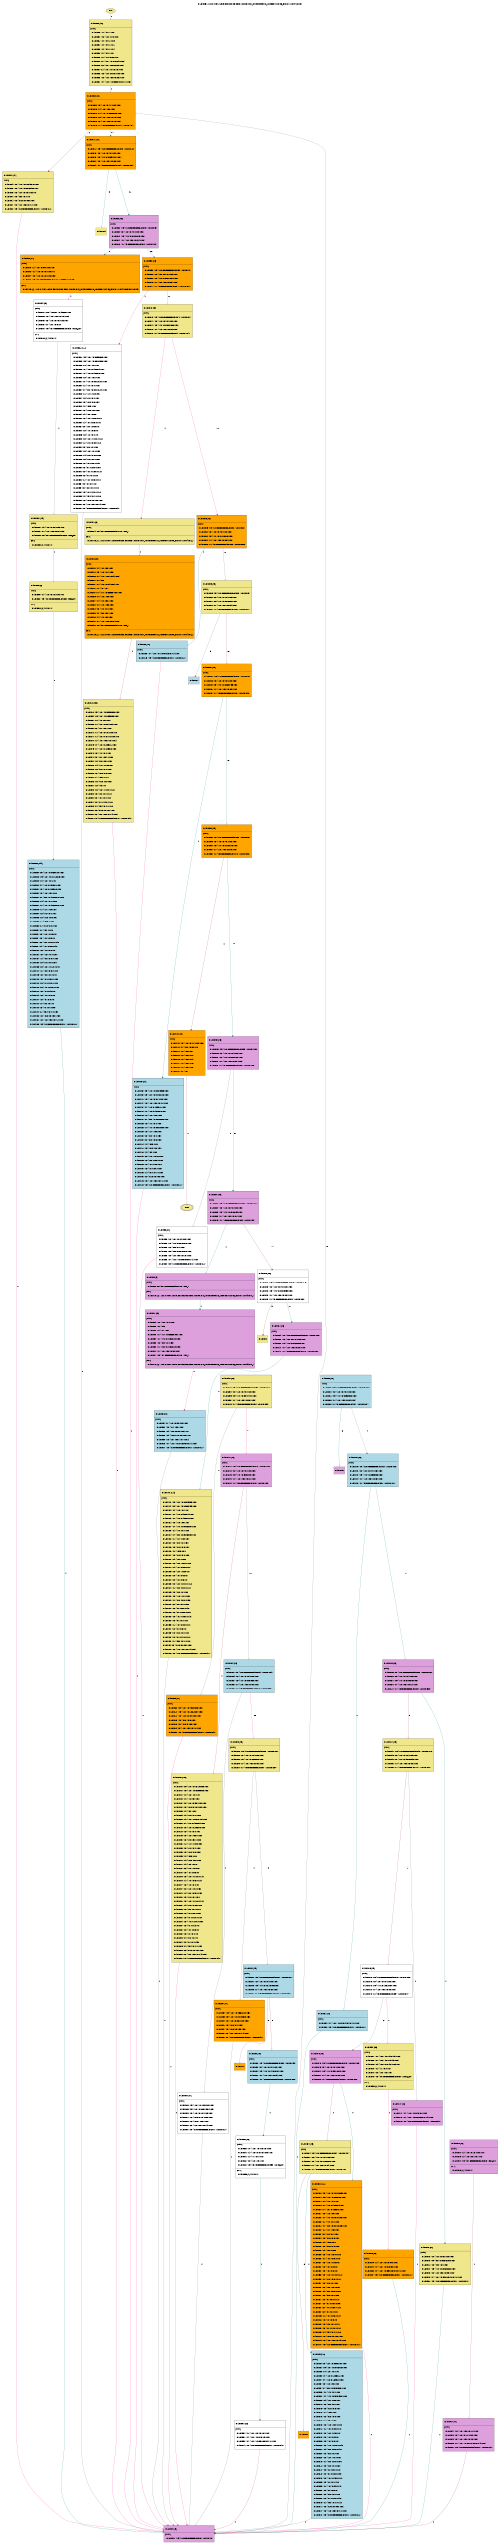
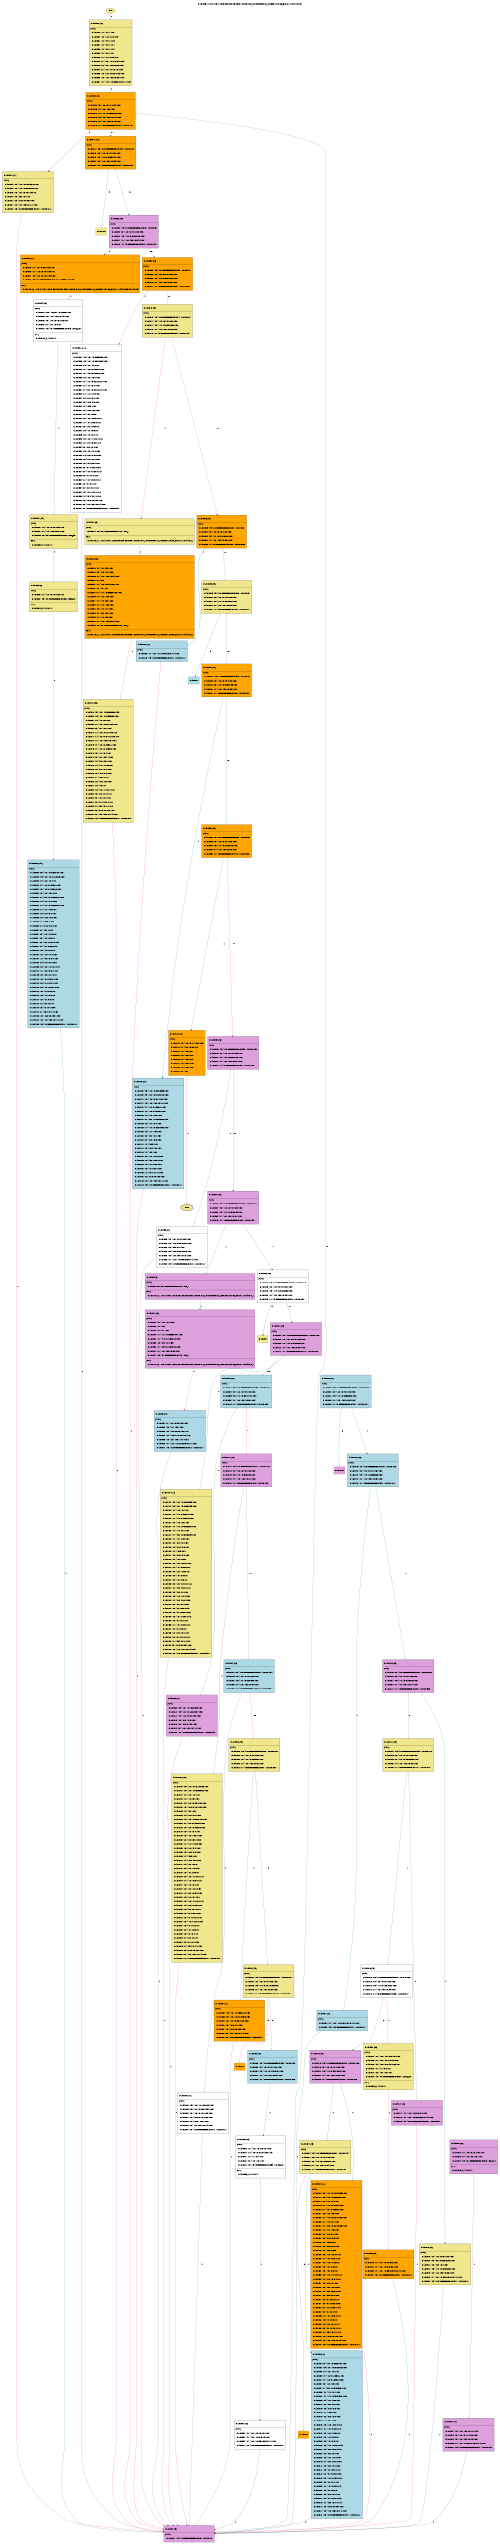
edge "0x4019d0 [25]" -> "0x4019e9 [25]": color teal -> deeppink
edge "0x401a34 [25]" -> "0x401a4d [25]": added, label "15"
node "0x401a4d [25]": fillcolor khaki -> lightblue
node "0x401c3c [27]": fillcolor orange -> plum
node "0x401ab1 [25]": fillcolor lightblue -> khaki
